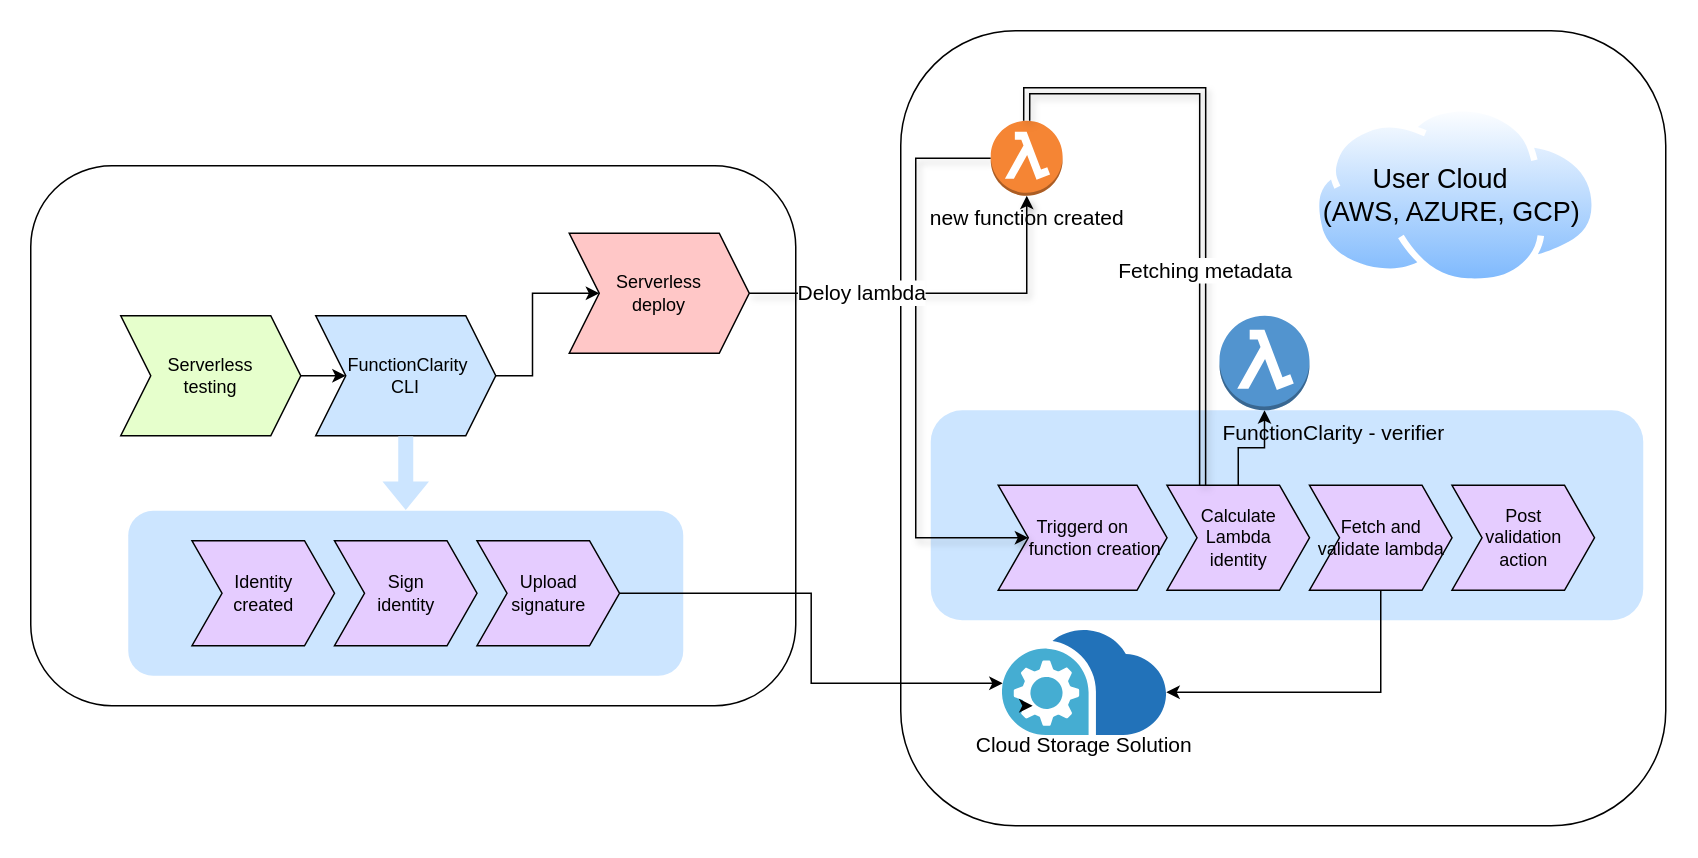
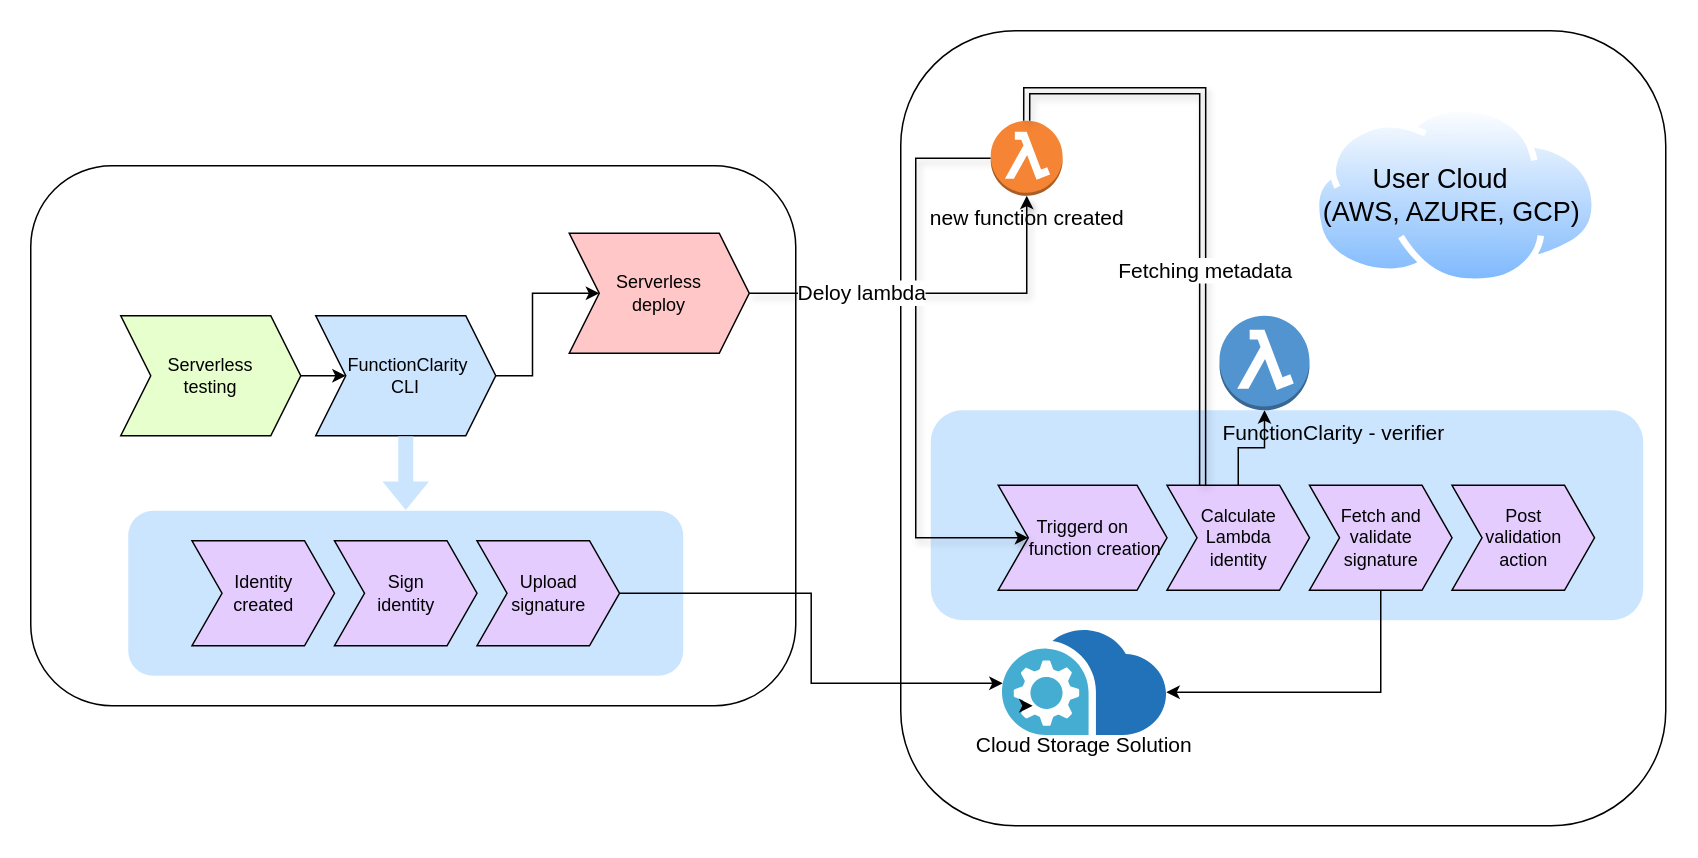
node "Fetch and validate lambda": label "Fetch and validate lambda" -> "Fetch and validate signature"
